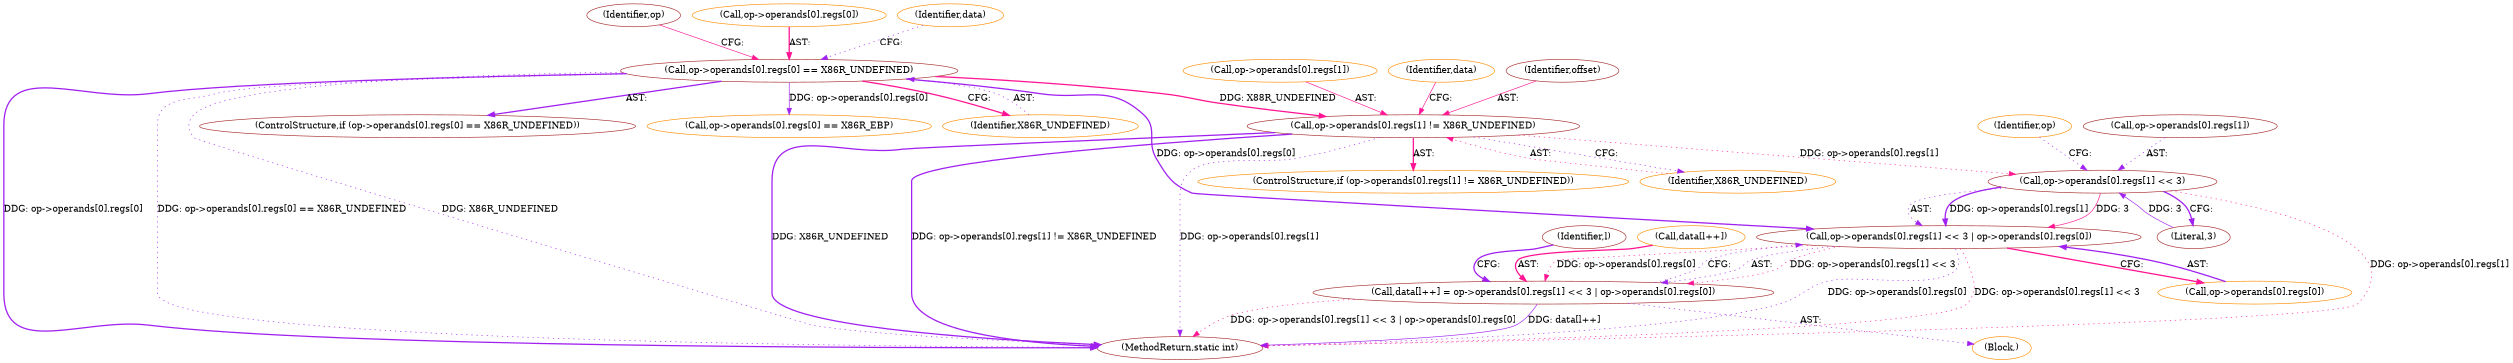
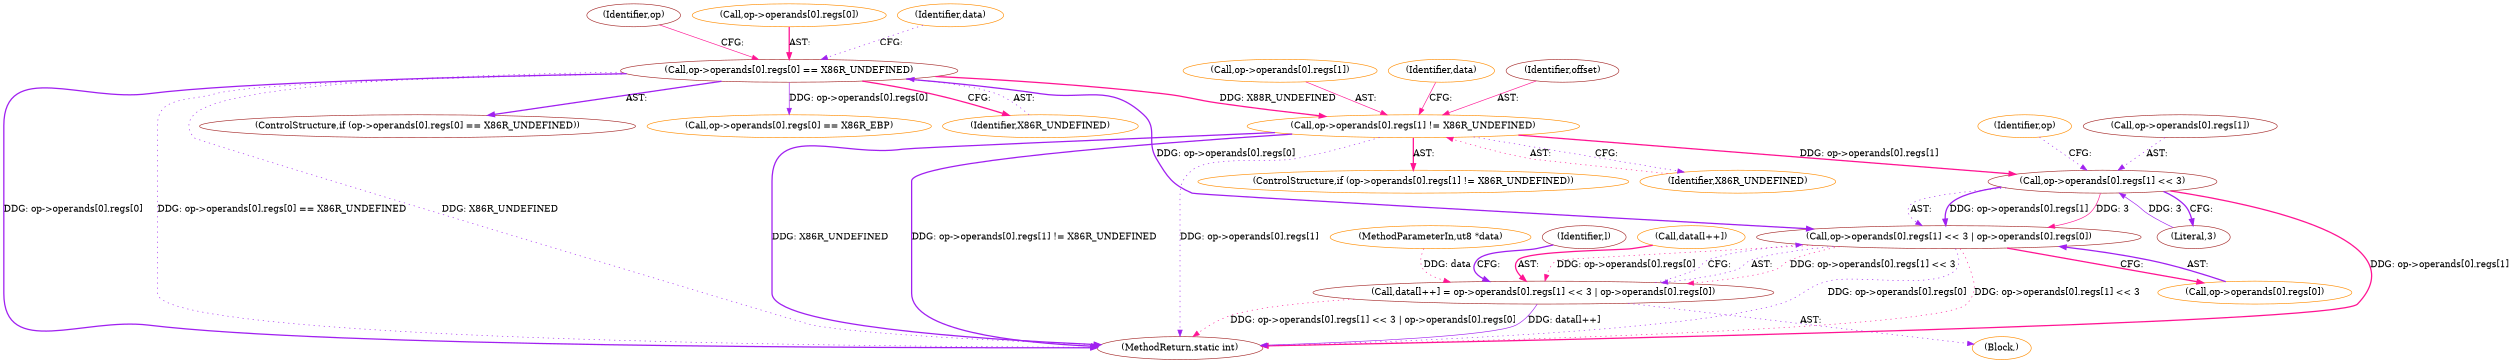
node "(Call,op->operands[0].regs[1] != X86R_UNDEFINED)": color brown -> darkorange
edge "(Call,op->operands[0].regs[1] != X86R_UNDEFINED)" -> "(Call,op->operands[0].regs[1] << 3)": style dotted -> bold
node "(MethodParameterIn,ut8 *data)": added
edge "(Call,op->operands[0].regs[1] << 3)" -> "(MethodReturn,static int)": style dotted -> bold
